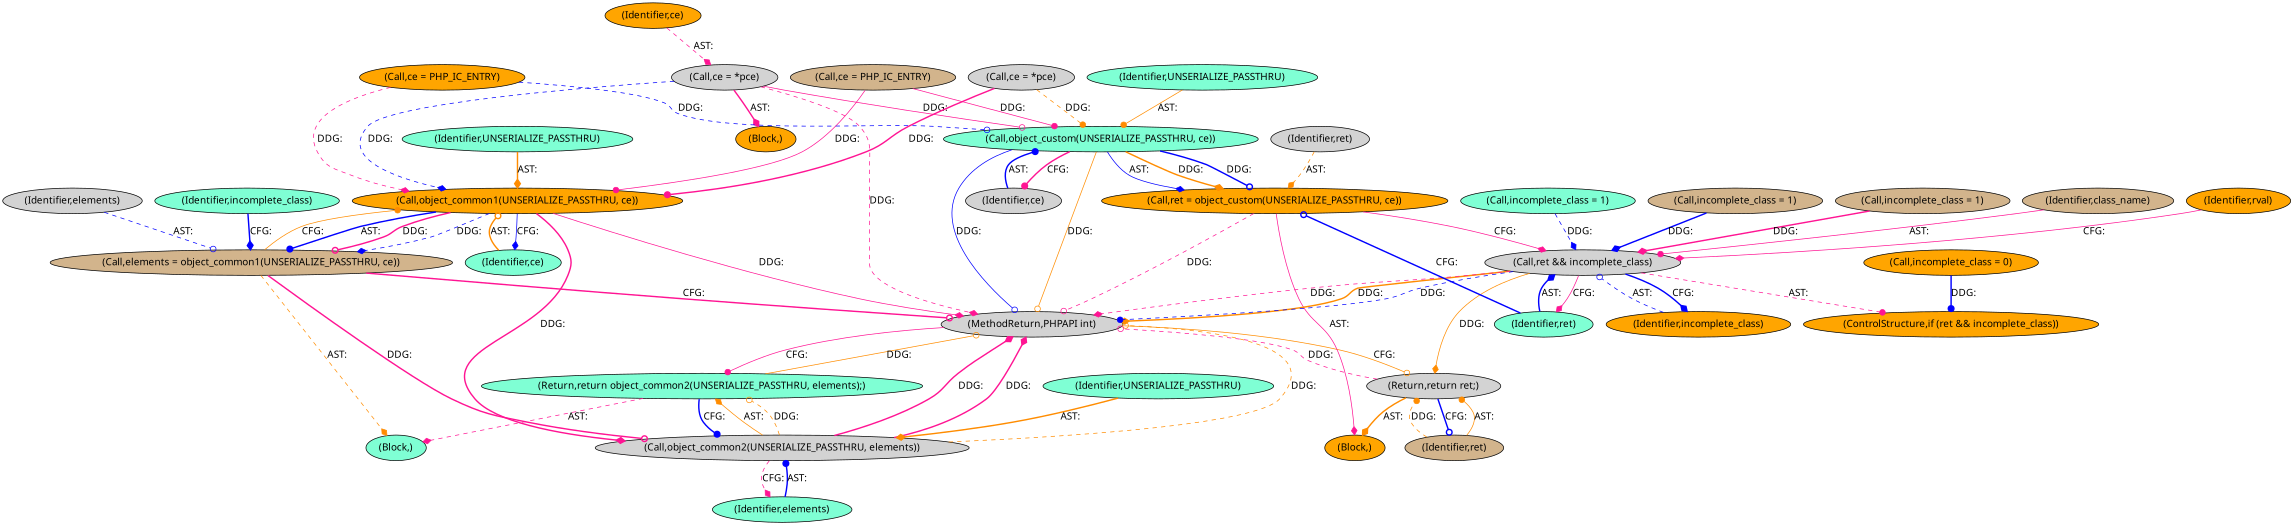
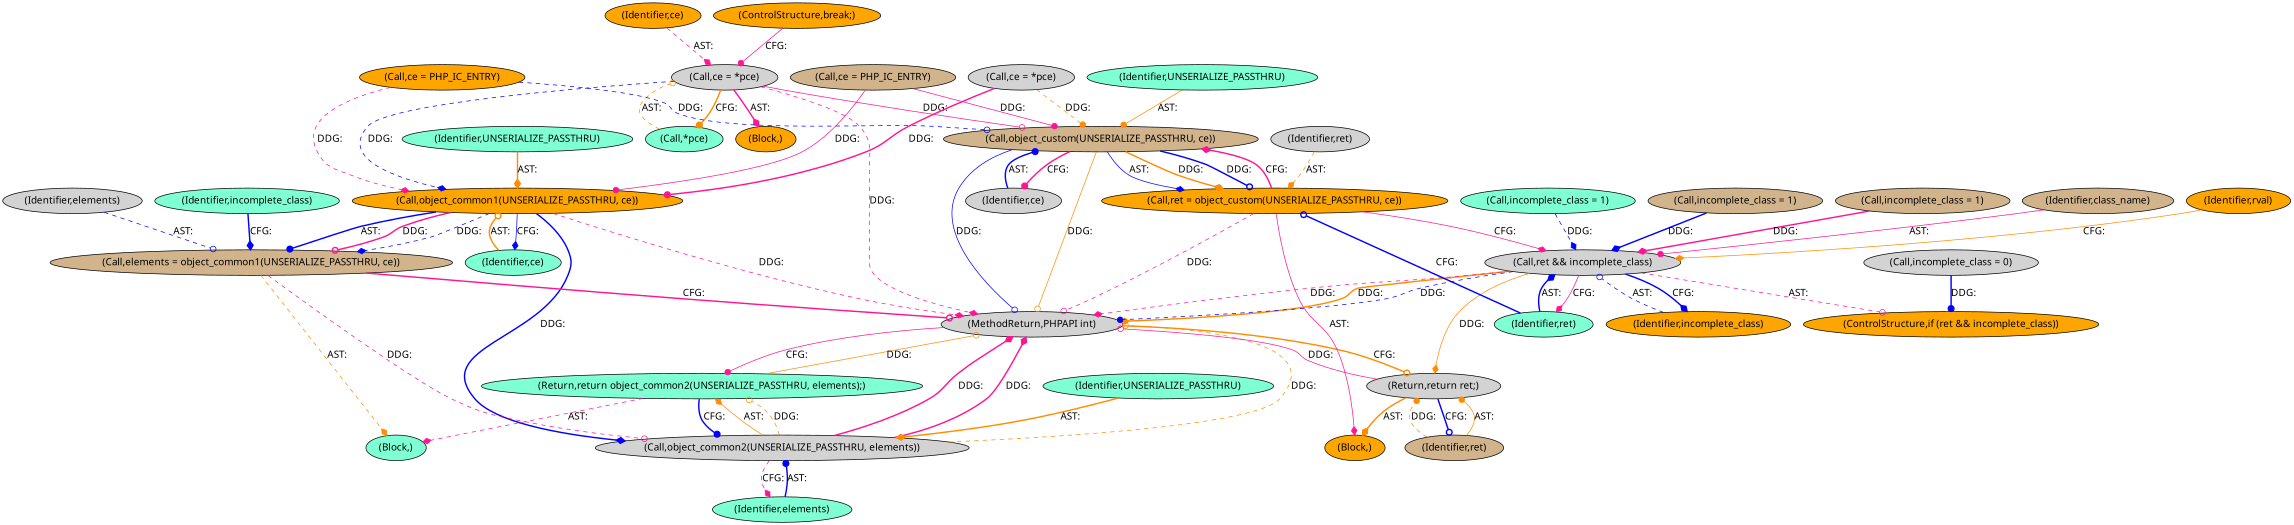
node "(ControlStructure,break;)": added
node "(Call,*pce)": added
node "(Call,object_custom(UNSERIALIZE_PASSTHRU, ce))": fillcolor aquamarine -> tan
edge "(Call,ret = object_custom(UNSERIALIZE_PASSTHRU, ce))" -> "(Call,object_custom(UNSERIALIZE_PASSTHRU, ce))": added, label "CFG:"
edge "(Call,elements = object_common1(UNSERIALIZE_PASSTHRU, ce))" -> "(Call,object_common1(UNSERIALIZE_PASSTHRU, ce))": removed, label "CFG:"
edge "(Identifier,rval)" -> "(Call,ret && incomplete_class)": color deeppink -> darkorange
node "(Call,incomplete_class = 0)": fillcolor orange -> lightgrey
edge "(Call,object_common1(UNSERIALIZE_PASSTHRU, ce))" -> "(MethodReturn,PHPAPI int)": style solid -> dashed
edge "(Call,ret && incomplete_class)" -> "(ControlStructure,if (ret && incomplete_class))": arrowhead dot -> odot
edge "(MethodReturn,PHPAPI int)" -> "(Return,return ret;)": style solid -> bold
edge "(Return,return ret;)" -> "(MethodReturn,PHPAPI int)": style dashed -> solid
edge "(Call,object_common1(UNSERIALIZE_PASSTHRU, ce))" -> "(Call,object_common2(UNSERIALIZE_PASSTHRU, elements))": color deeppink -> blue
edge "(Call,elements = object_common1(UNSERIALIZE_PASSTHRU, ce))" -> "(Call,object_common2(UNSERIALIZE_PASSTHRU, elements))": style bold -> dashed
